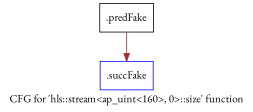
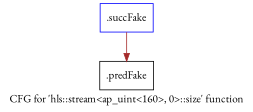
edge ".predFake" -> ".succFake": reversed
